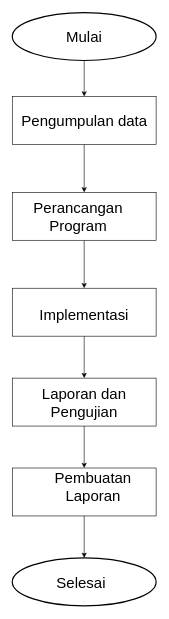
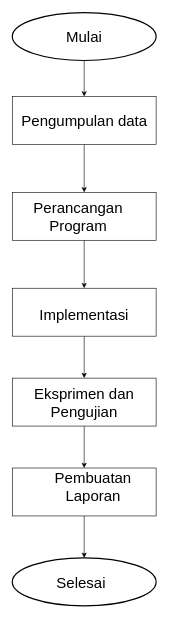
node "Laporan dan Pengujian": label "Laporan dan Pengujian" -> "Eksprimen dan Pengujian"
